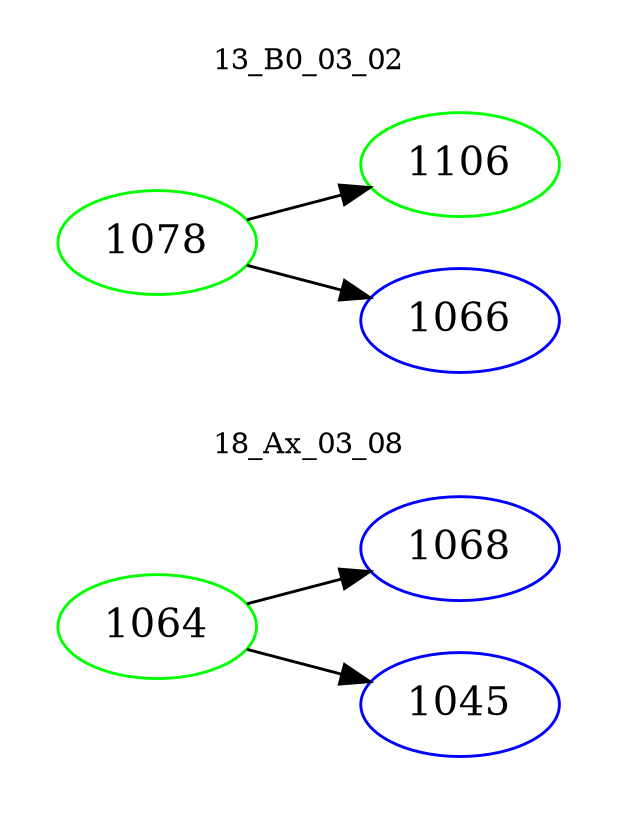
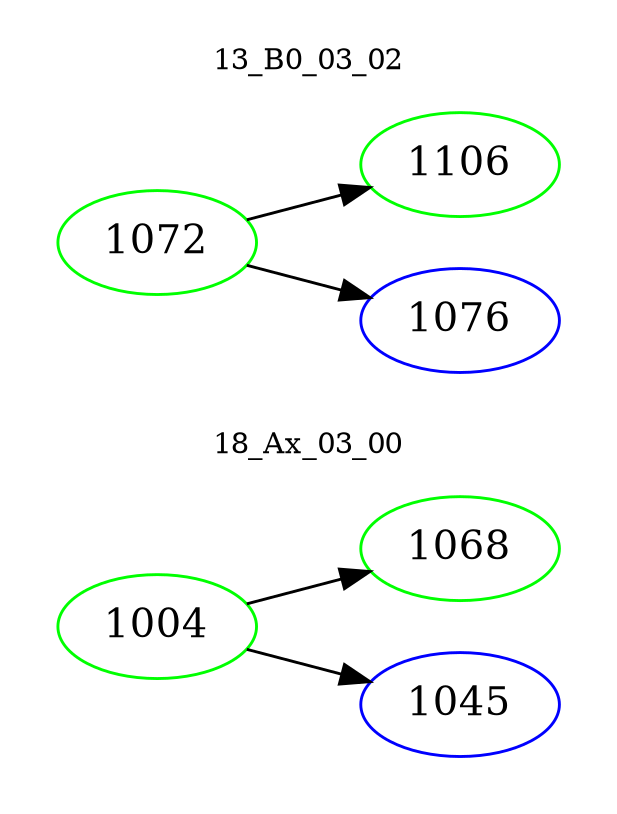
node "1078": label "1078" -> "1072"
node "1066": label "1066" -> "1076"
cluster "18_Ax_03_08": label "18_Ax_03_08" -> "18_Ax_03_00"
node "1068": color blue -> green
node "1064": label "1064" -> "1004"
